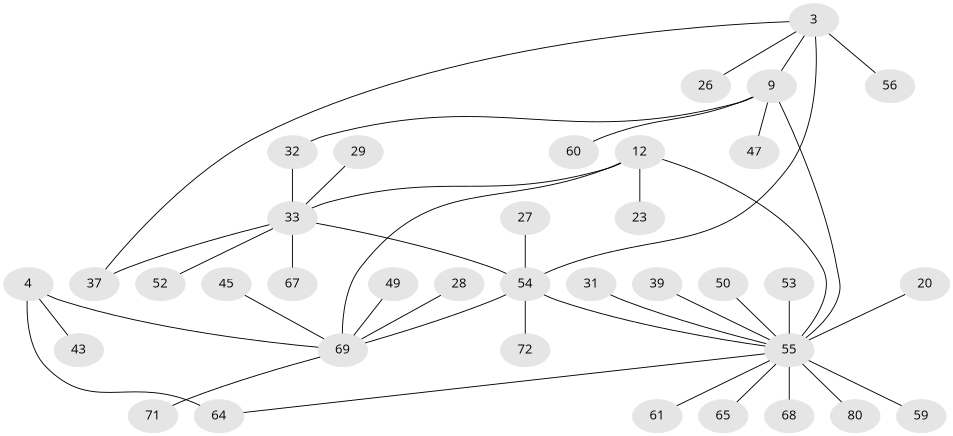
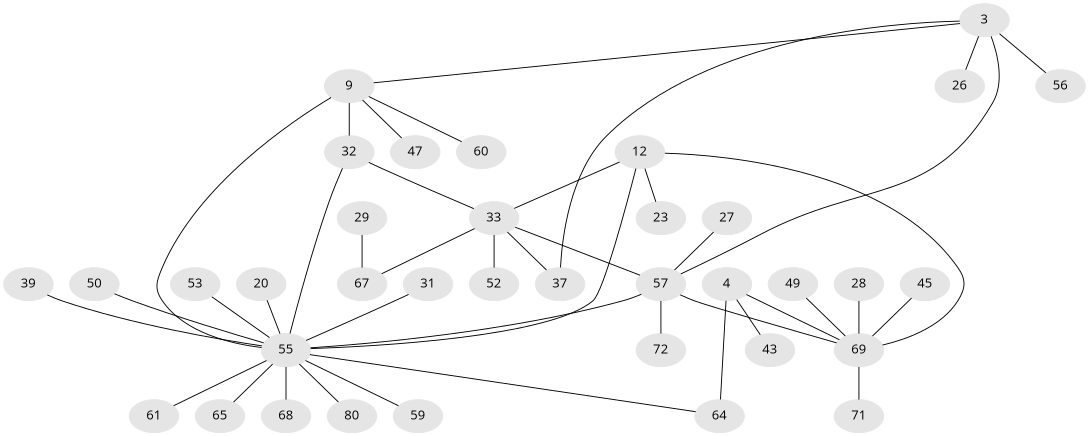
edge "29" -- "33": now "29" -- "67"
edge "32" -- "55": added
node "54": label "54" -> "57"
